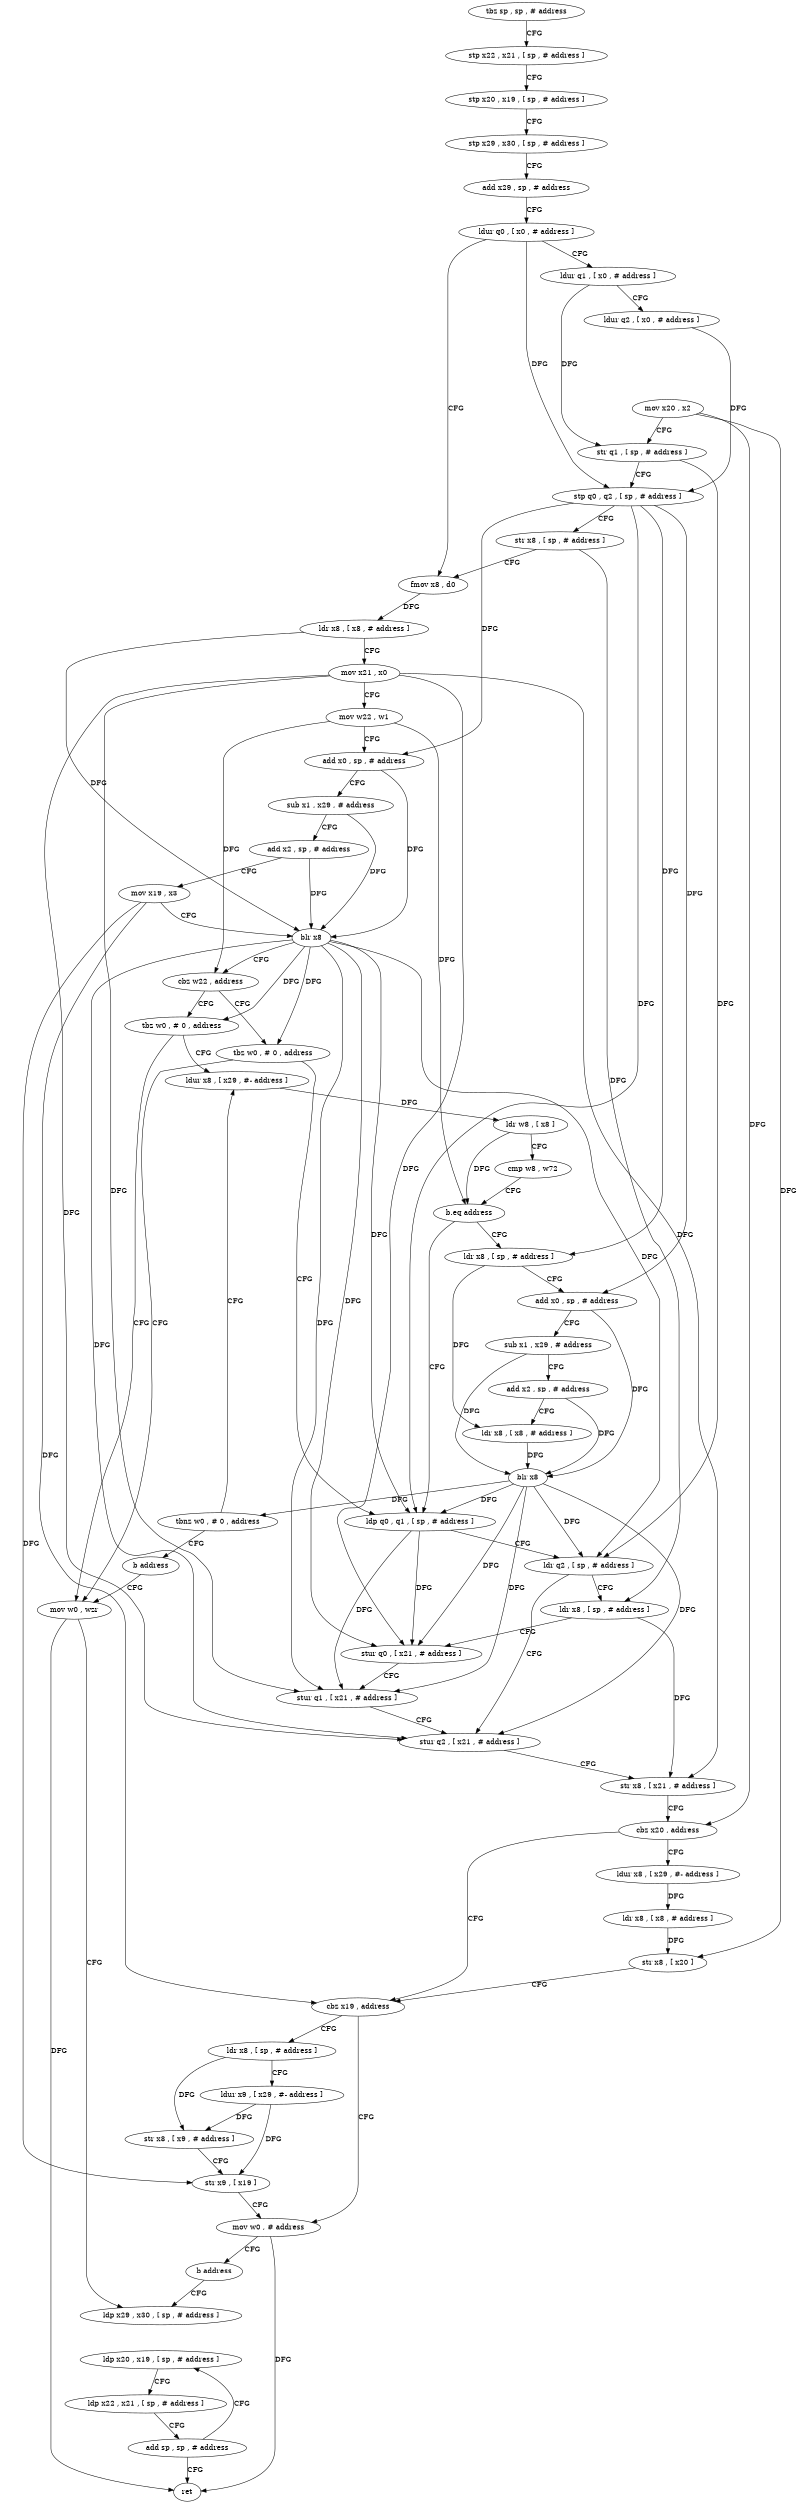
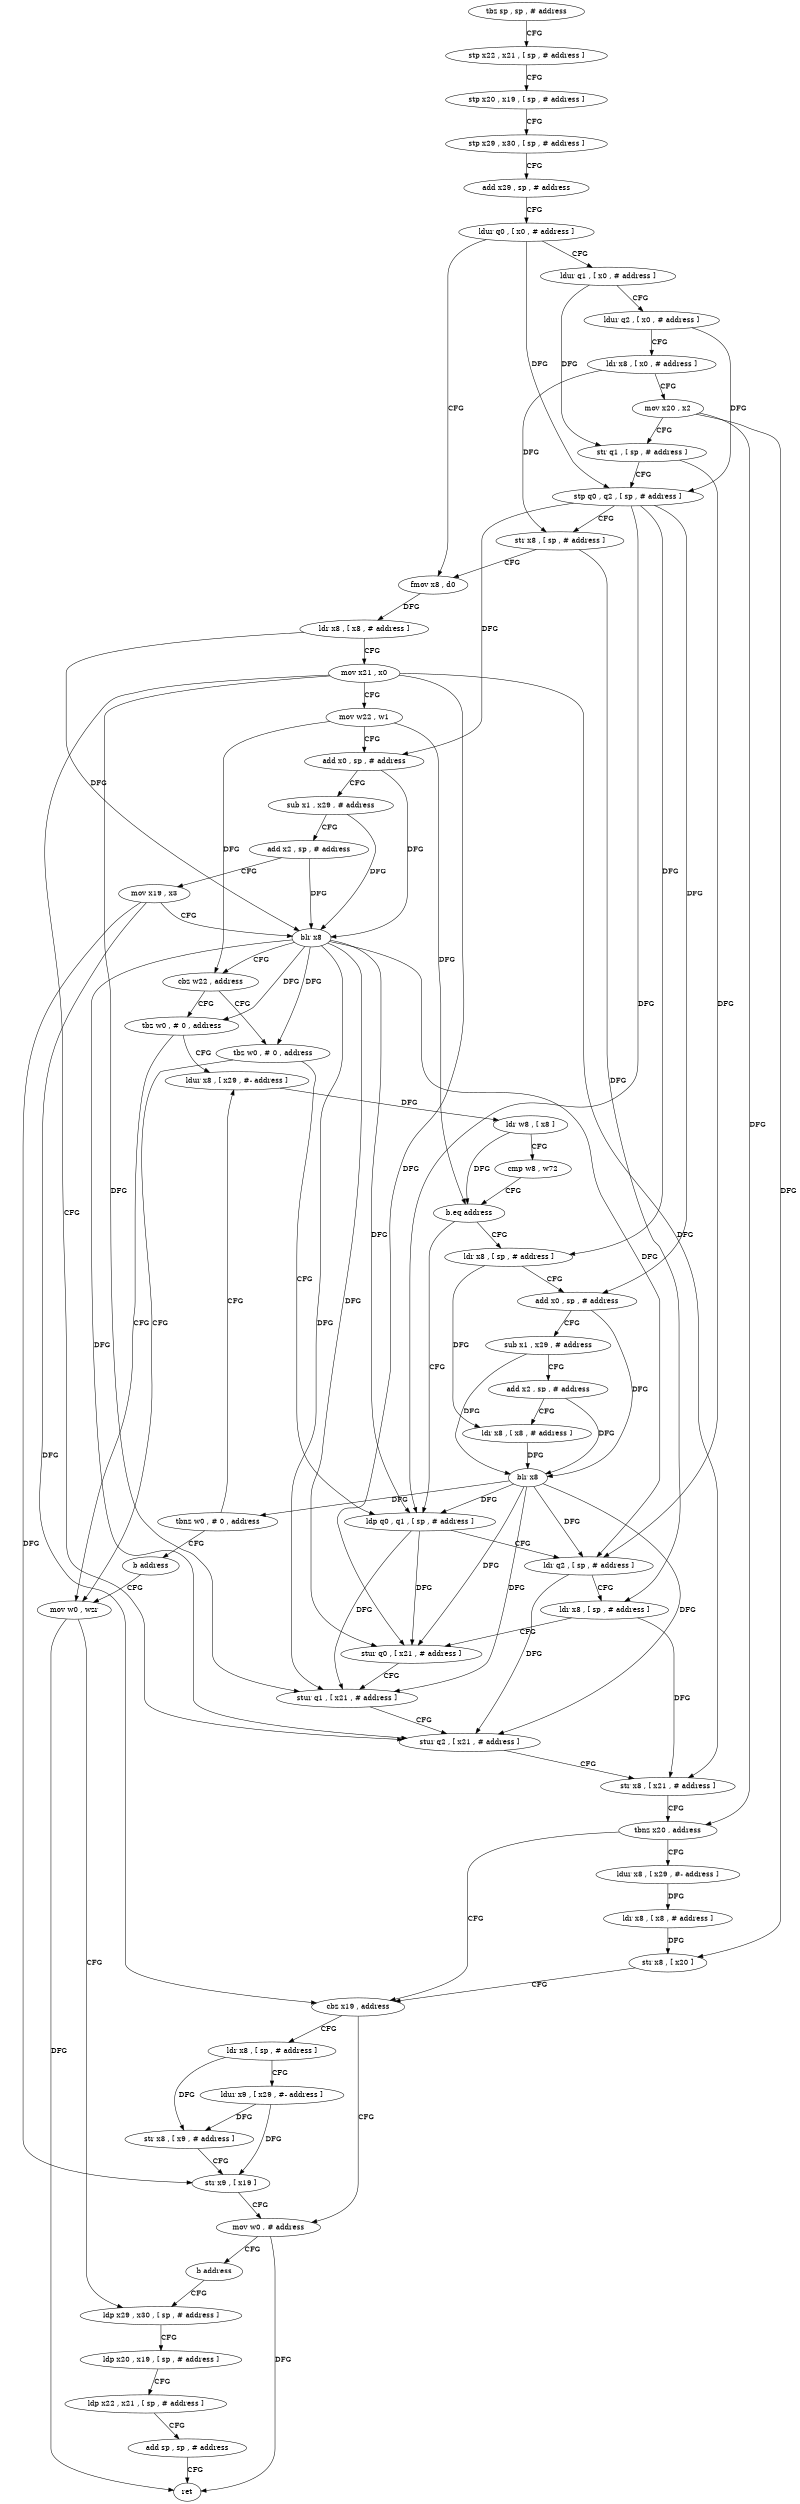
node "ldr x8 , [ x0 , # address ]": added
edge "mov x21 , x0" -> "stur q2 , [ x21 , # address ]": label "DFG" -> "CFG"
edge "ldr q2 , [ sp , # address ]" -> "stur q2 , [ x21 , # address ]": label "CFG" -> "DFG"
node "cbz x20 , address": label "cbz x20 , address" -> "tbnz x20 , address"
edge "add sp , sp , # address" -> "ldp x20 , x19 , [ sp , # address ]": now "ldp x29 , x30 , [ sp , # address ]" -> "ldp x20 , x19 , [ sp , # address ]"
